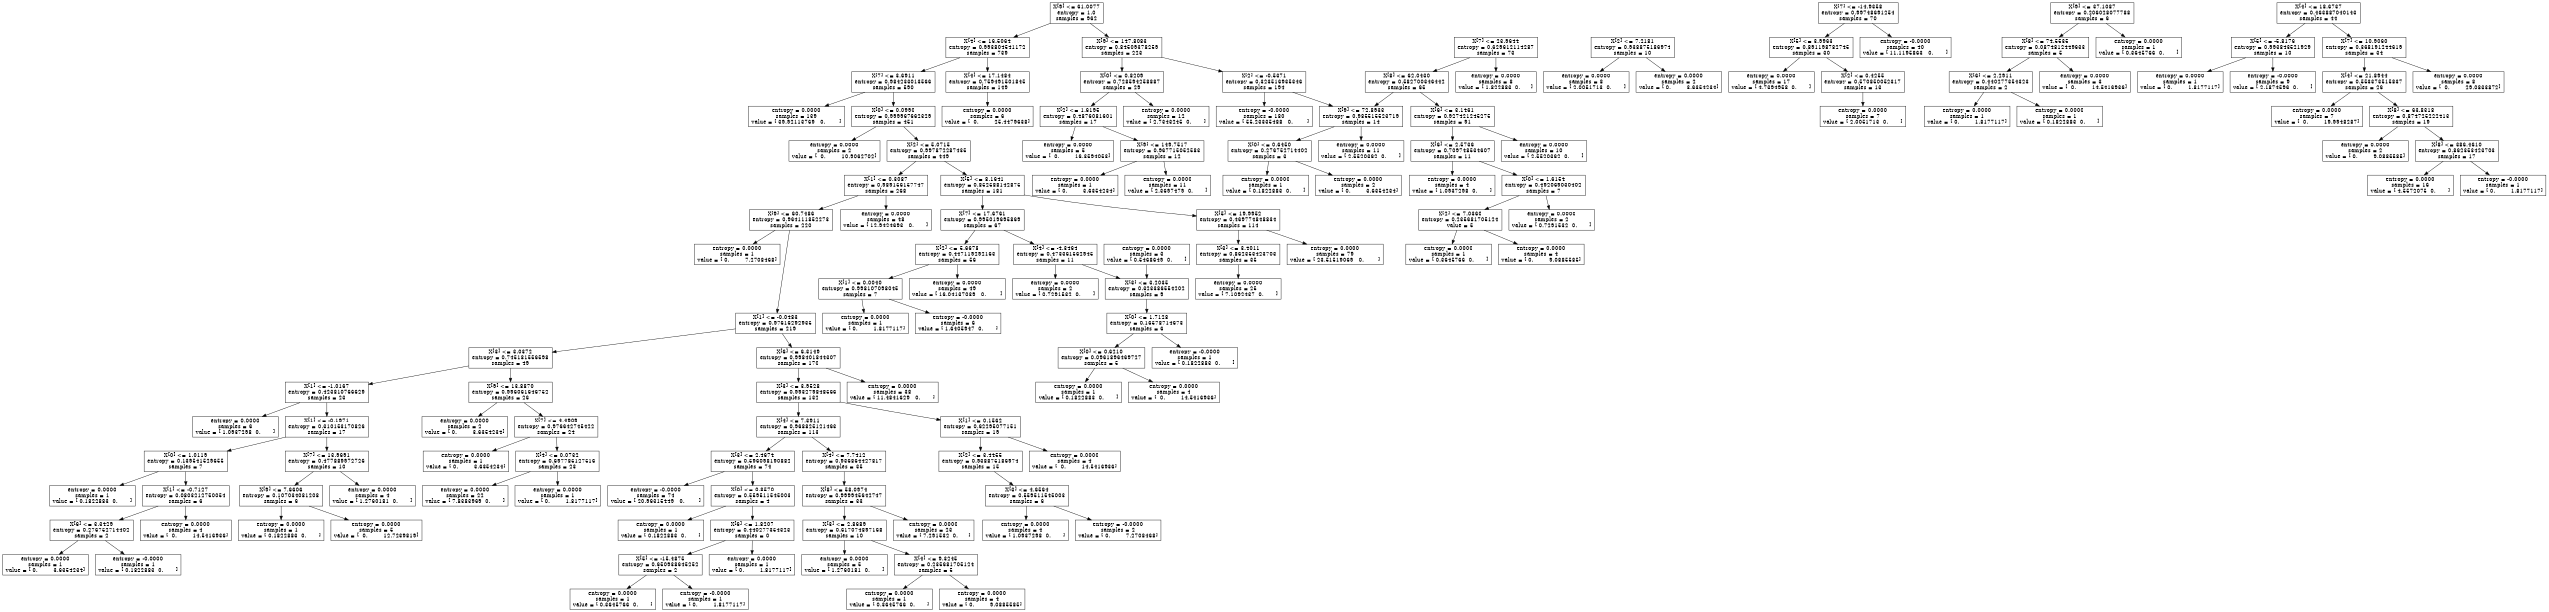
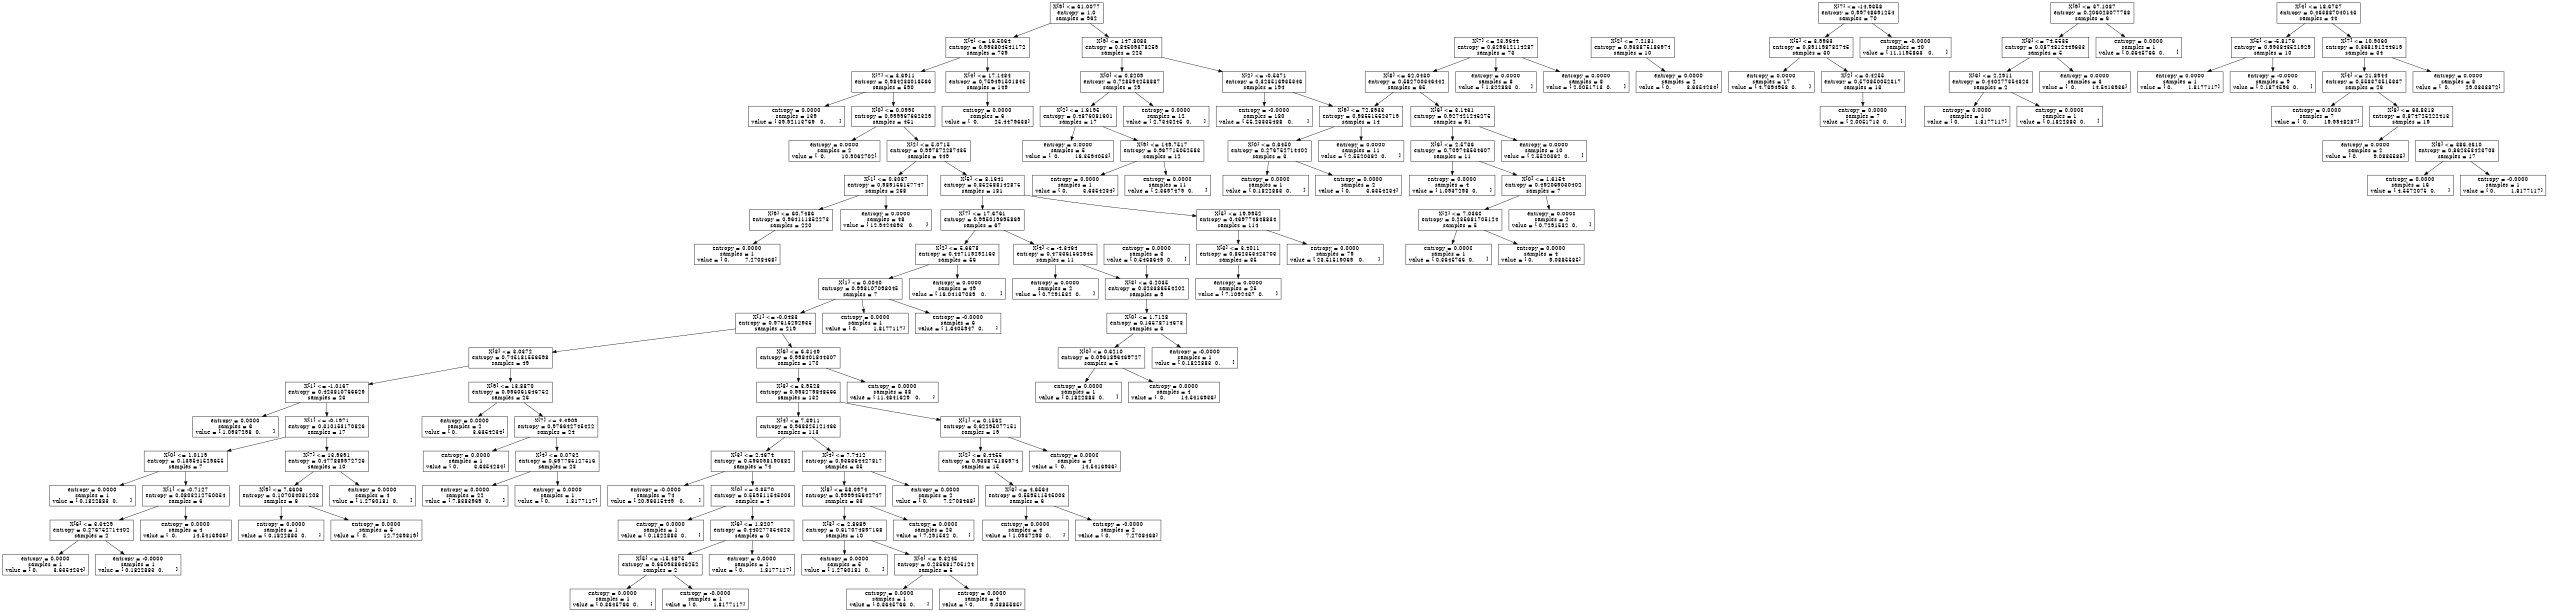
edge "X[2] <= 7.2181 entropy = 0.938875186974 samples = 10" -> "entropy = 0.0000 samples = 8 value = [ 2.0051713  0.       ]": now "X[7] <= 23.9644 entropy = 0.629612114287 samples = 73" -> "entropy = 0.0000 samples = 8 value = [ 2.0051713  0.       ]"
edge "X[8] <= 63.8318 entropy = 0.874725222413 samples = 19" -> "X[8] <= 386.4610 entropy = 0.862353423703 samples = 17": removed
node "X[2] <= 7.0360 entropy = 0.235681705124 value = 5": label "X[2] <= 7.0360 entropy = 0.235681705124 value = 5" -> "X[2] <= 7.0360 entropy = 0.235681705124 samples = 5"
edge "X[9] <= 60.7486 entropy = 0.964111852273 samples = 220" -> "X[1] <= -0.0483 entropy = 0.97616292935 samples = 219": now "X[1] <= 0.0040 entropy = 0.998107098045 samples = 7" -> "X[1] <= -0.0483 entropy = 0.97616292935 samples = 219"
node "entropy = 0.0000 samples = 2 value = [ 0.         7.2708468]": added
